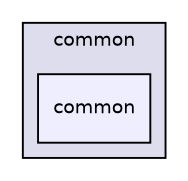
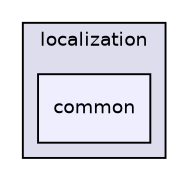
cluster "common": label "common" -> "localization"
